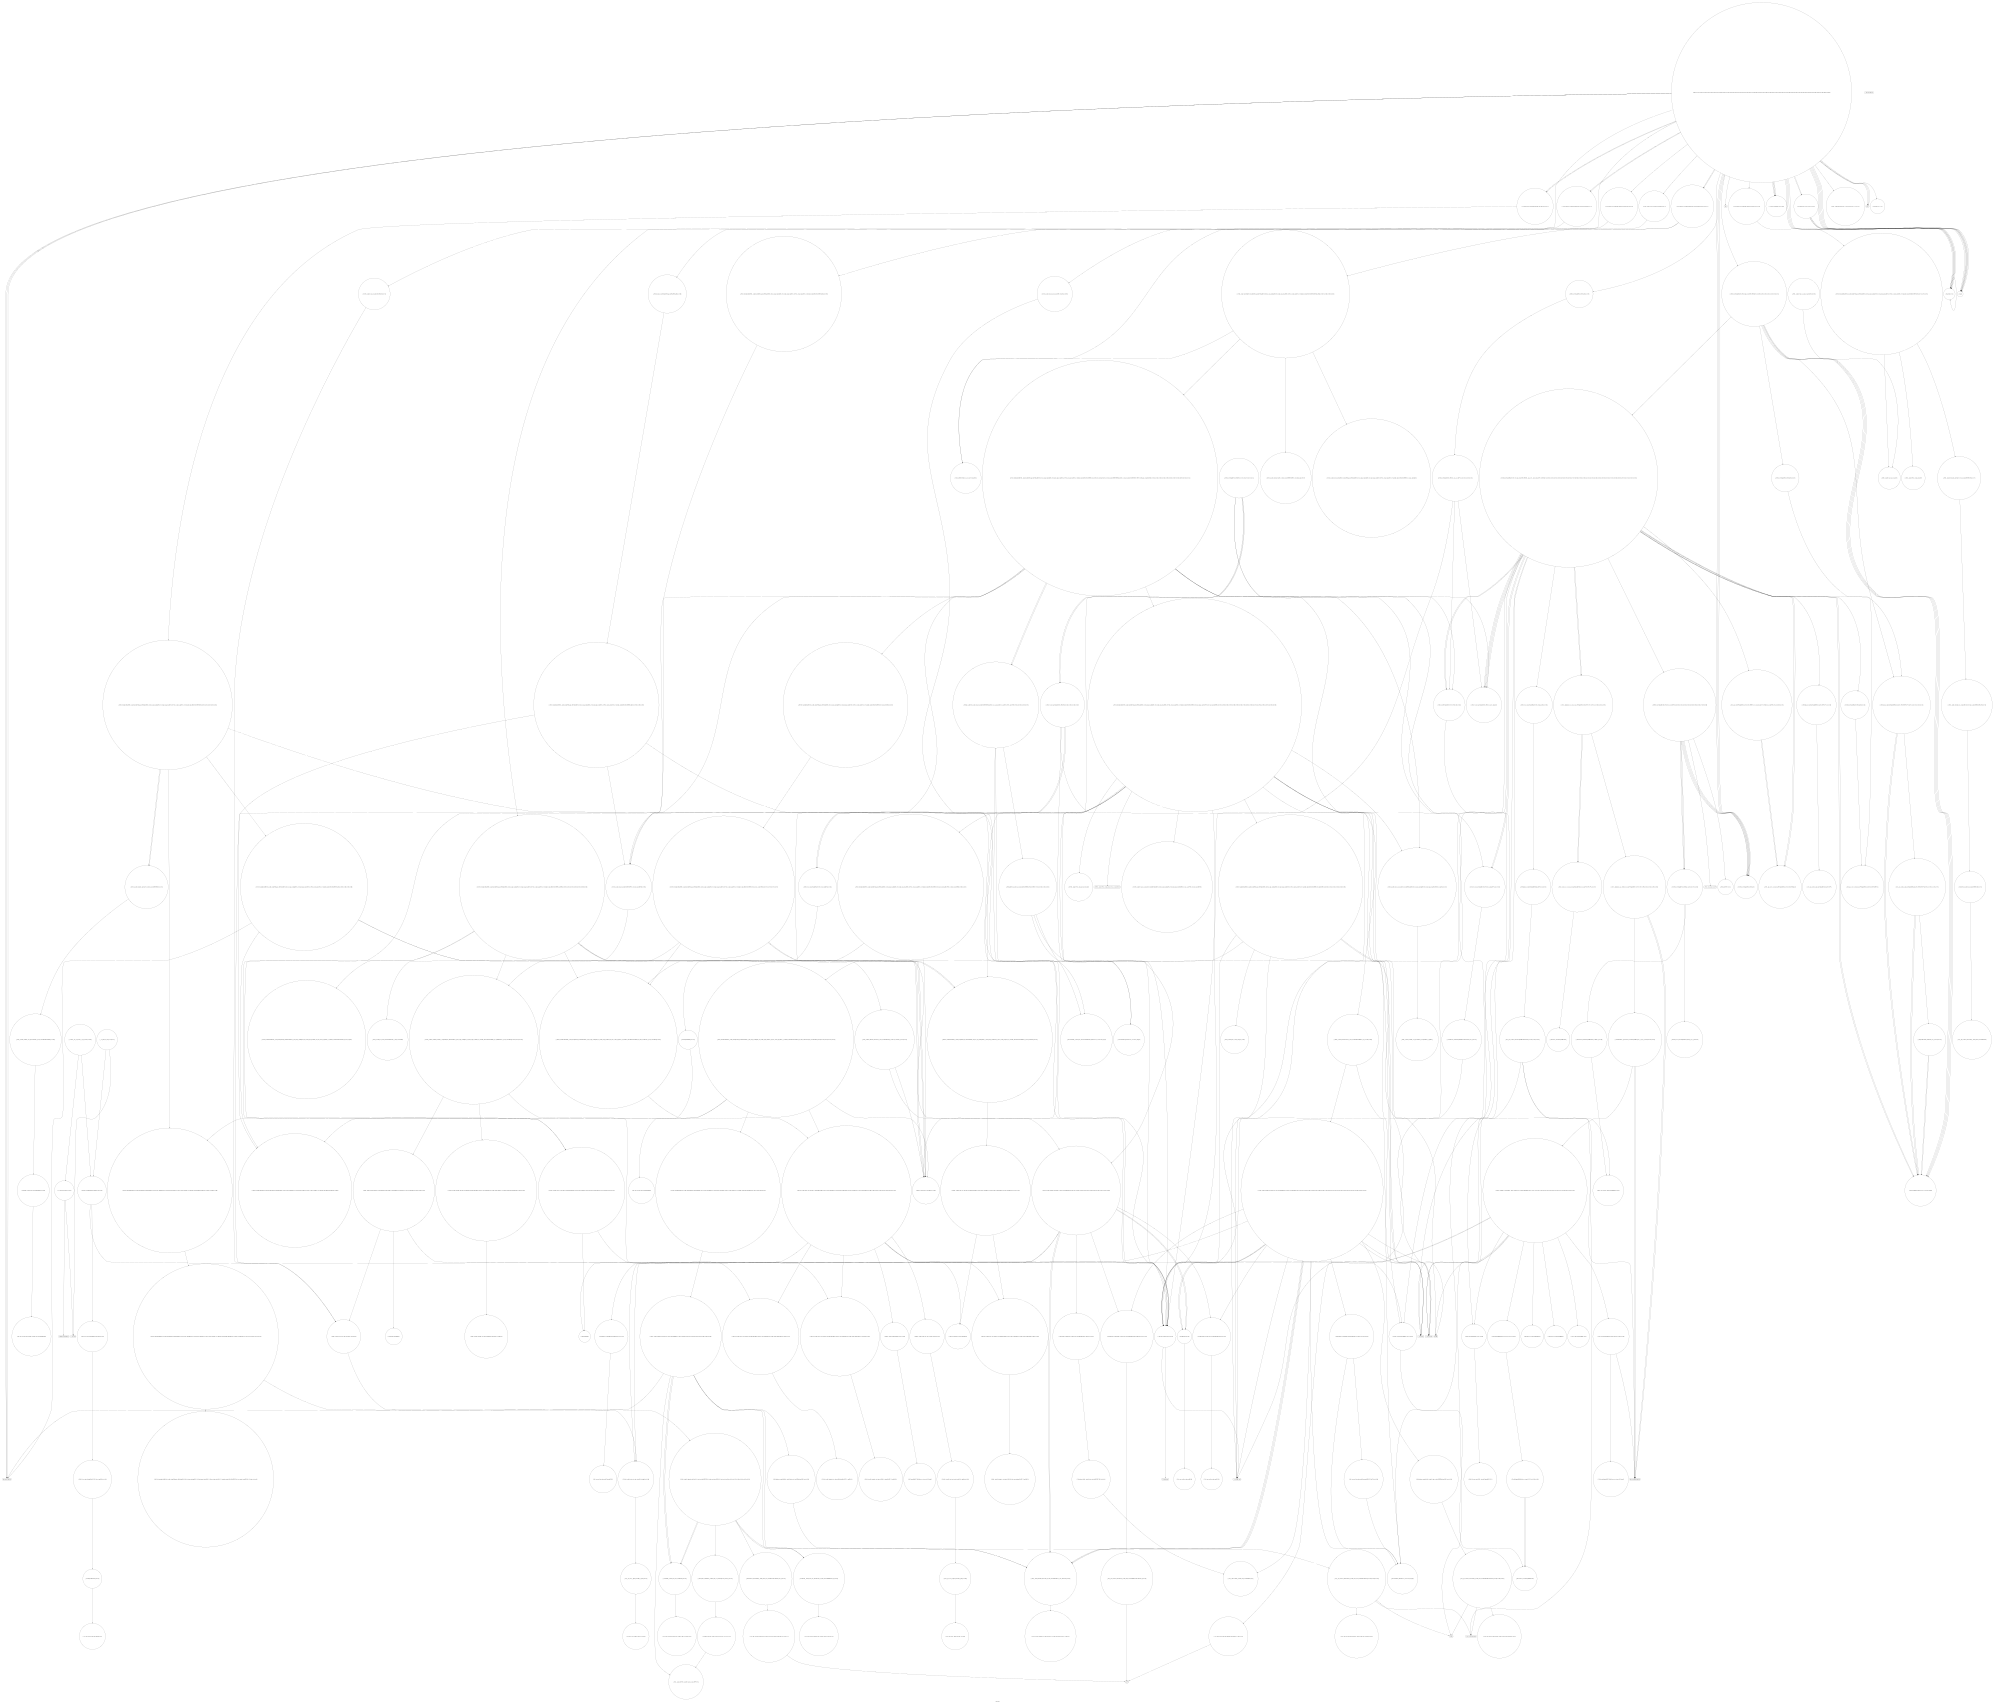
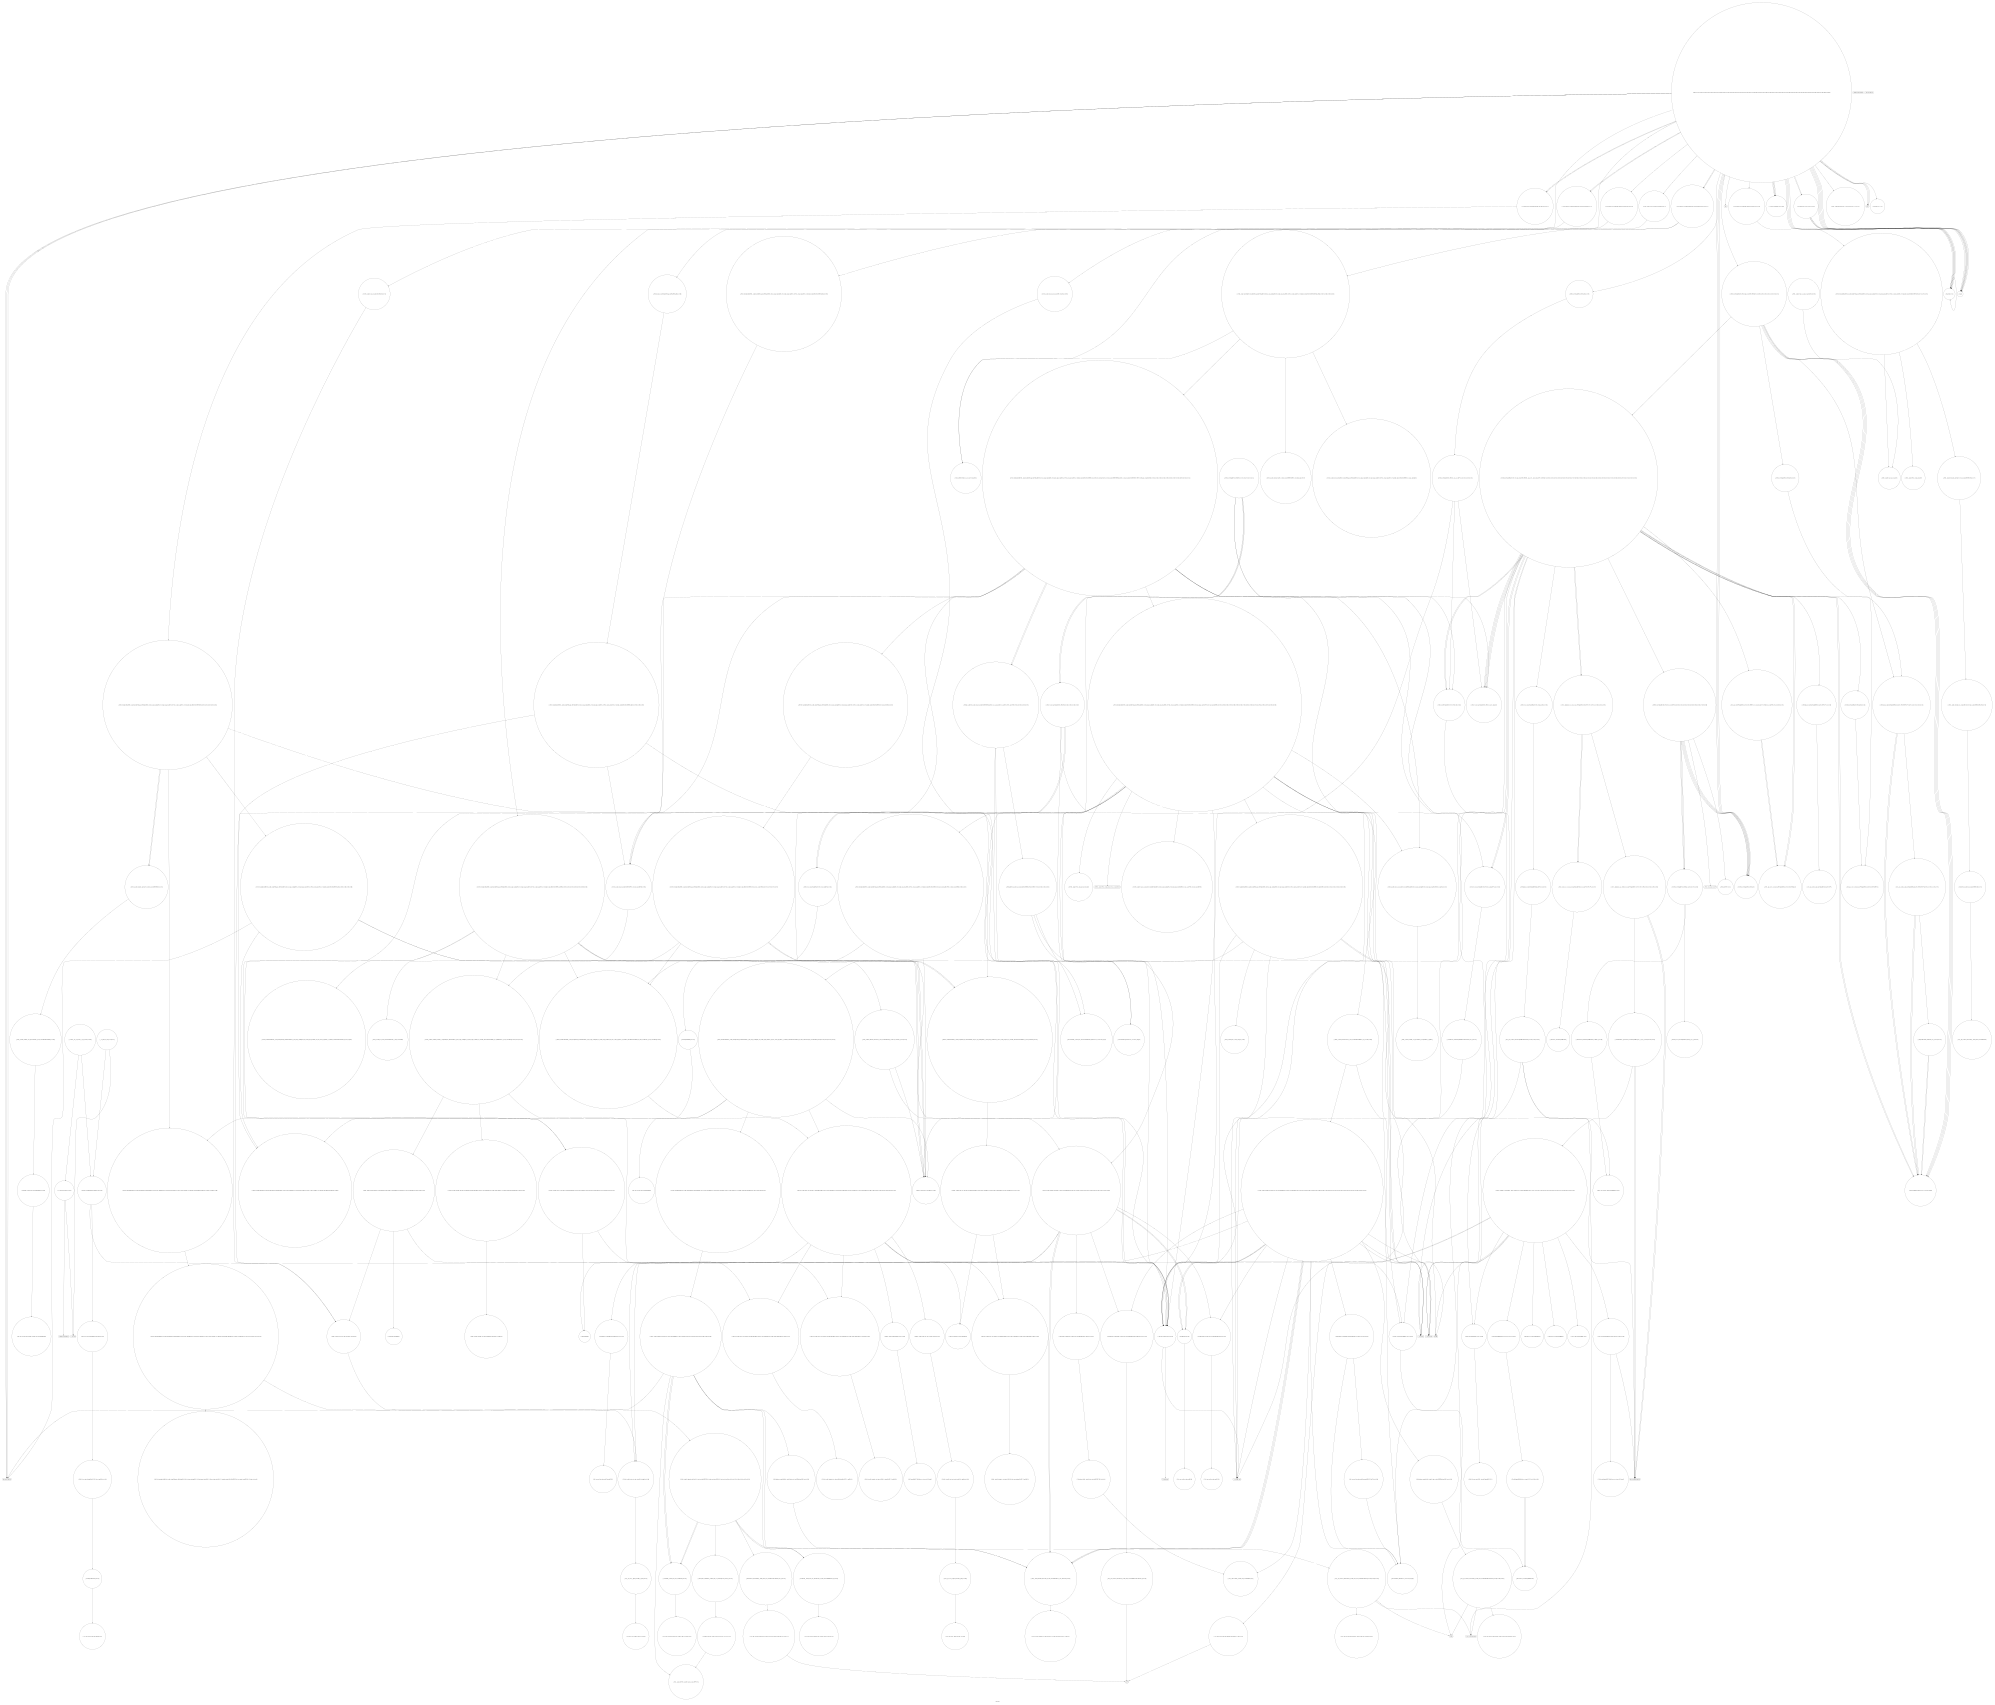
node "_ZNSt8ios_base4InitD1Ev": added
